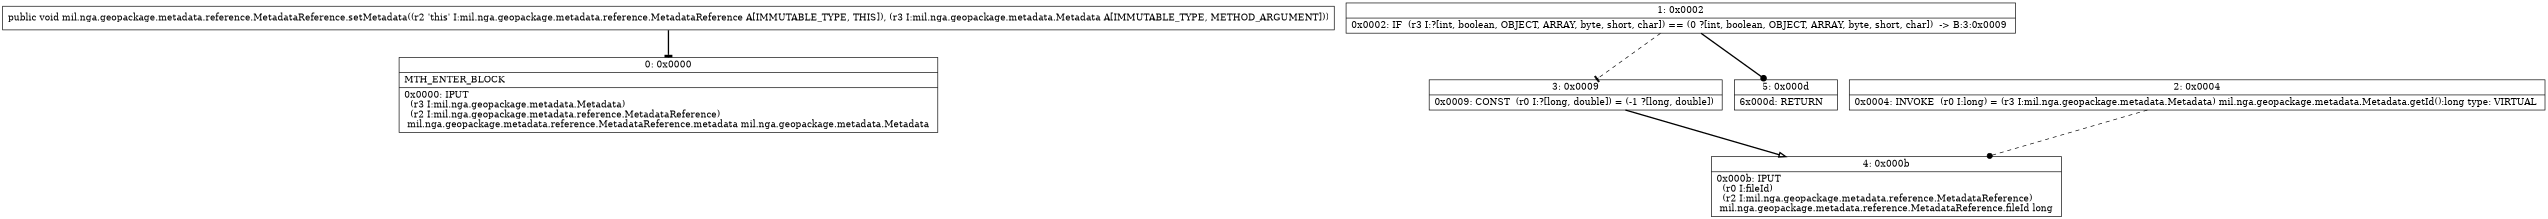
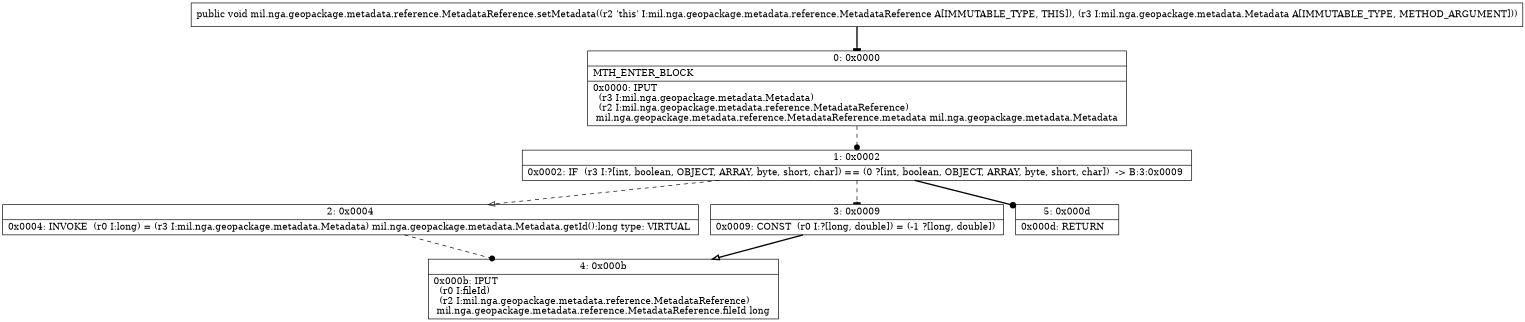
node "5: 0x000d": text "6x000d: RETURN" -> "0x000d: RETURN"
edge "0: 0x0000" -> "1: 0x0002": added
edge "1: 0x0002" -> "2: 0x0004": added
